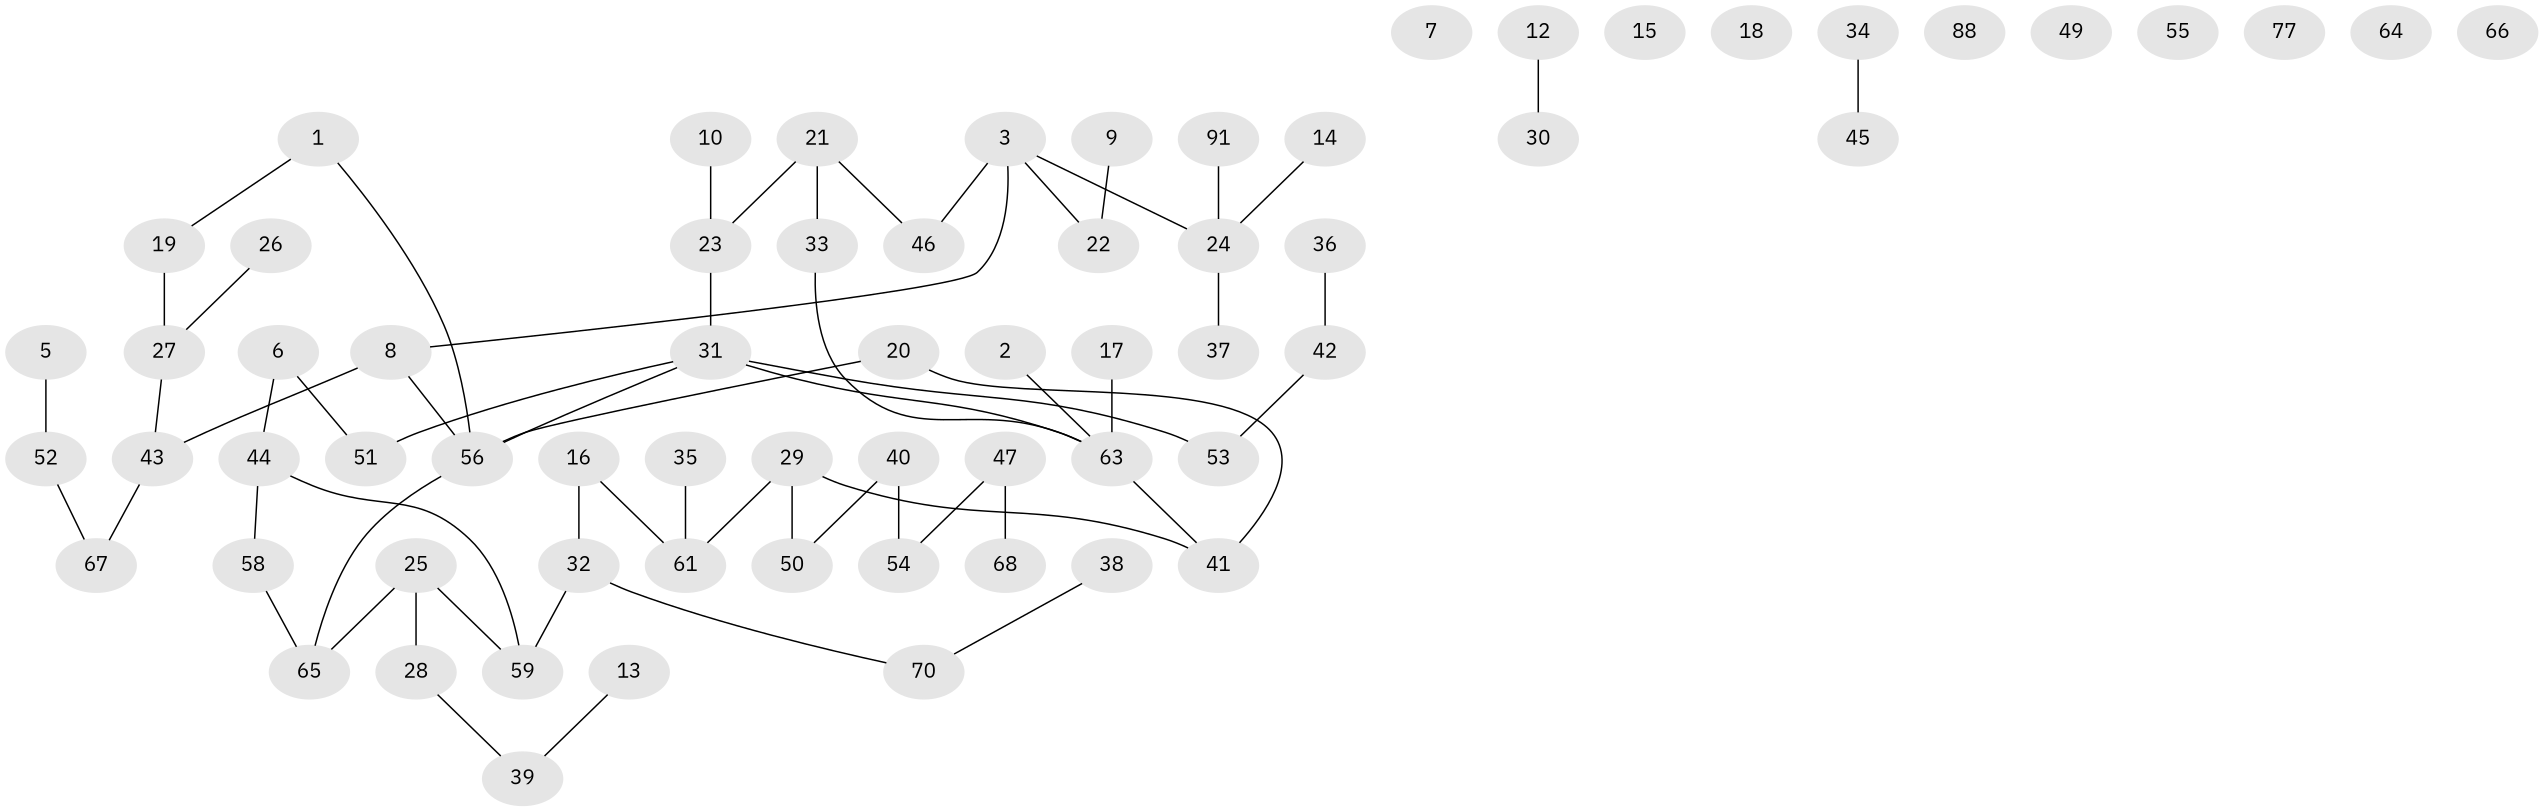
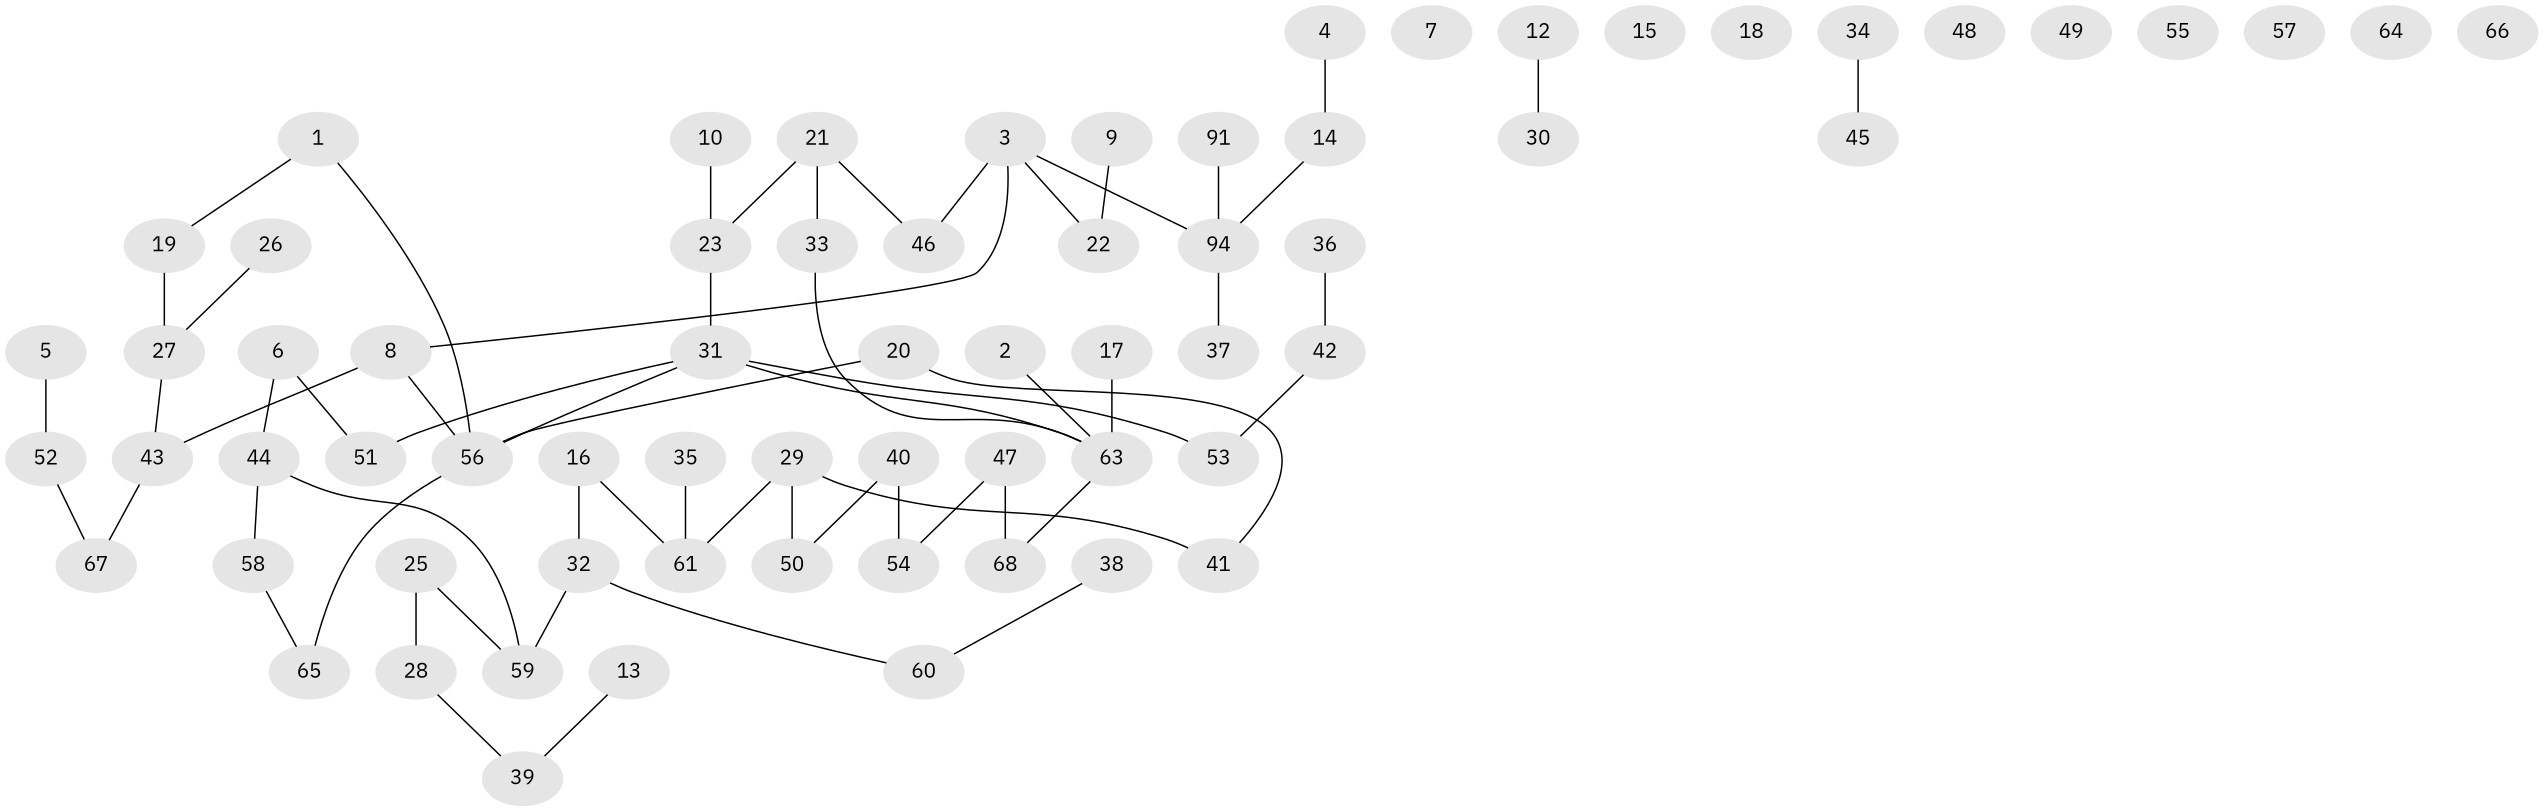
node "4": added
node "88": label "88" -> "48"
node "77": label "77" -> "57"
node "24": label "24" -> "94"
edge "63" -- "41": now "63" -- "68"
edge "25" -- "65": removed
node "70": label "70" -> "60"
